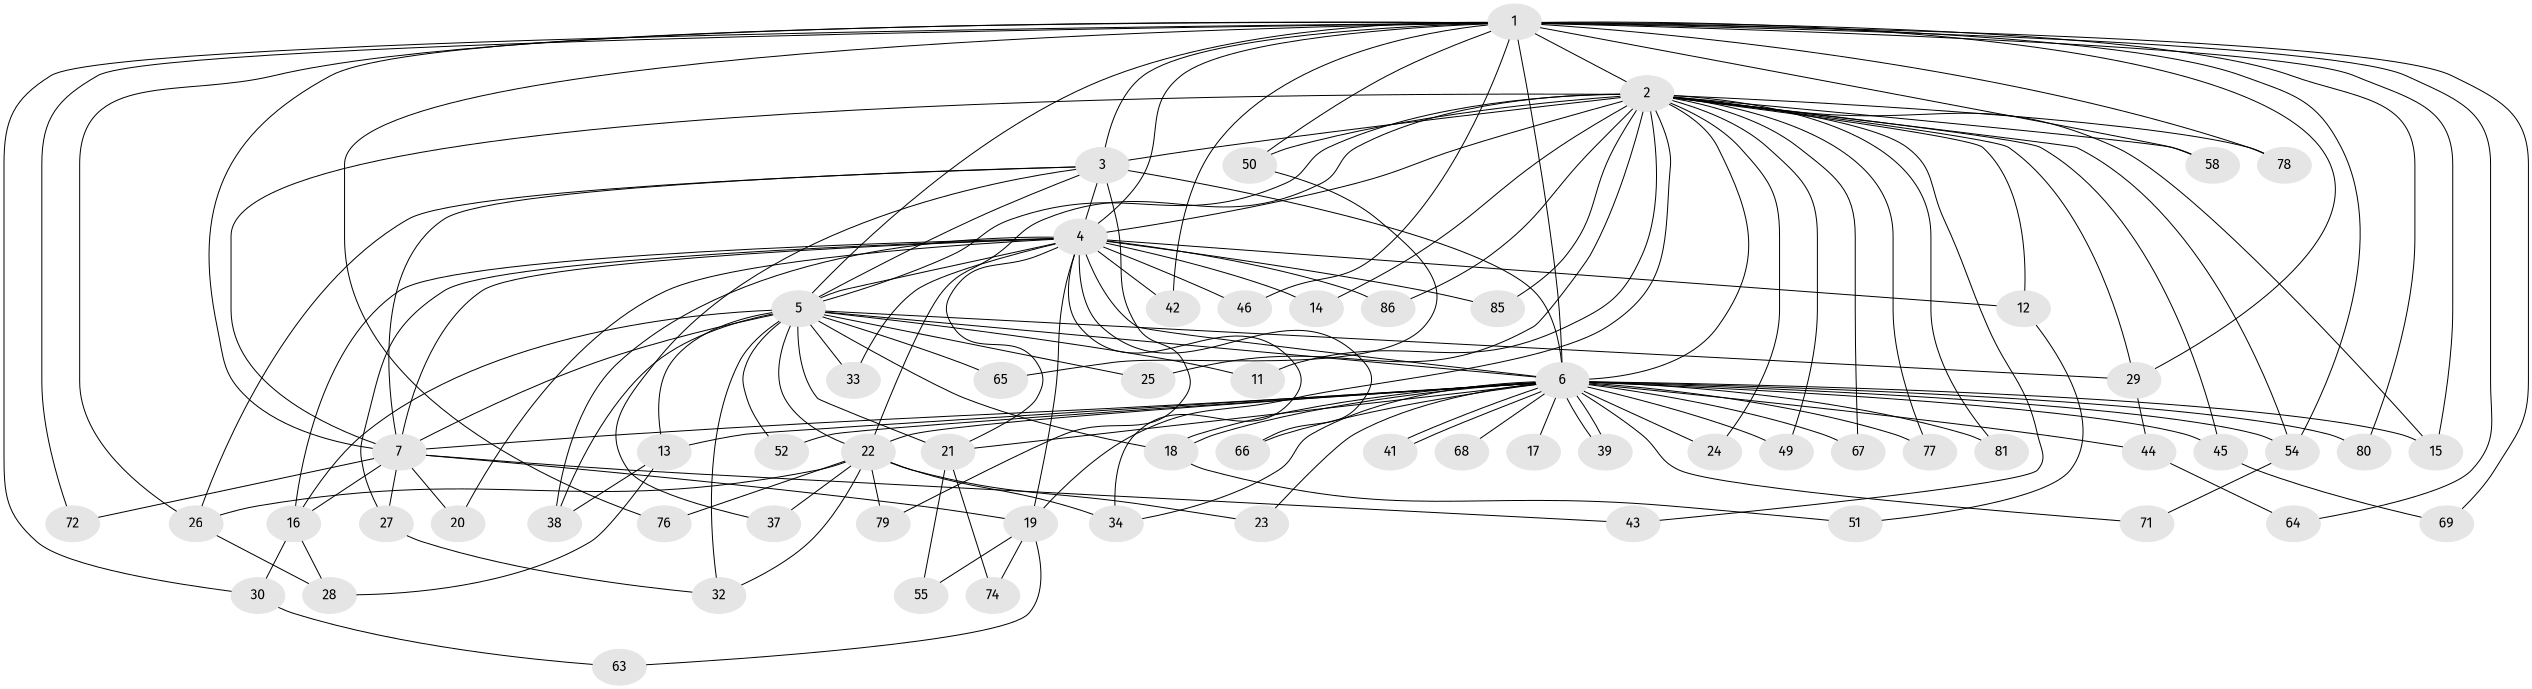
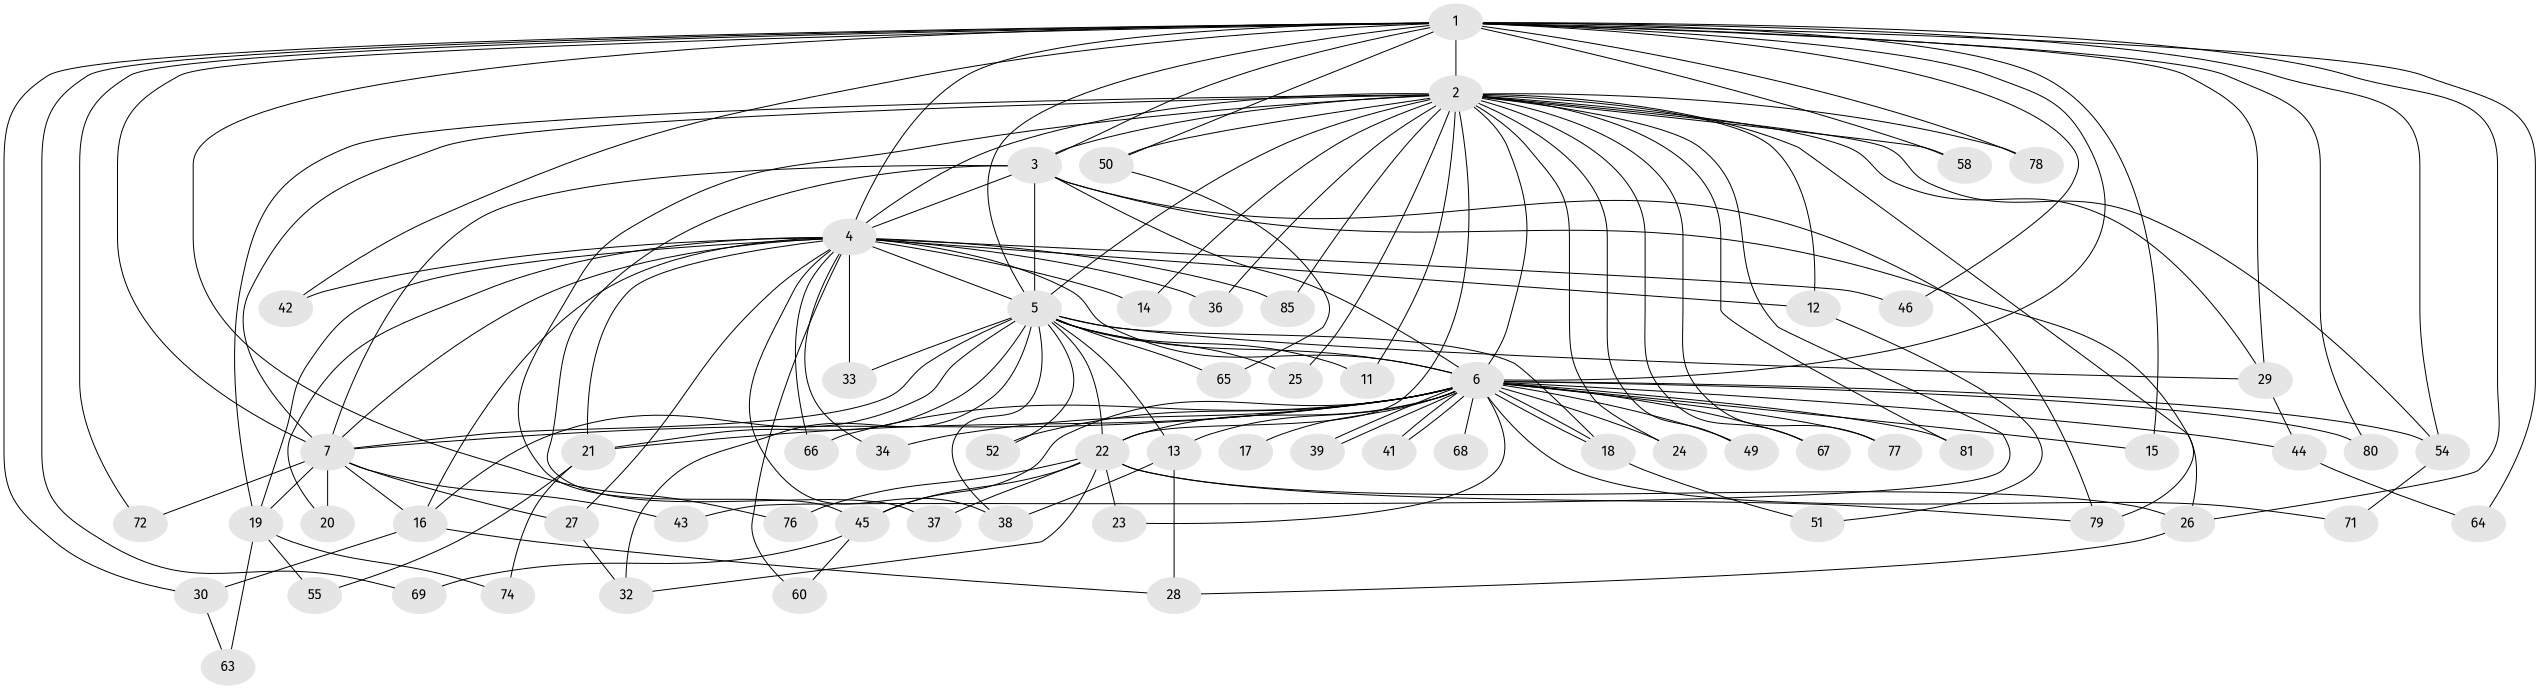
edge "2" -- "15": now "2" -- "79"
node "86": label "86" -> "36"
edge "22" -- "34": now "22" -- "45"
node "60": added
